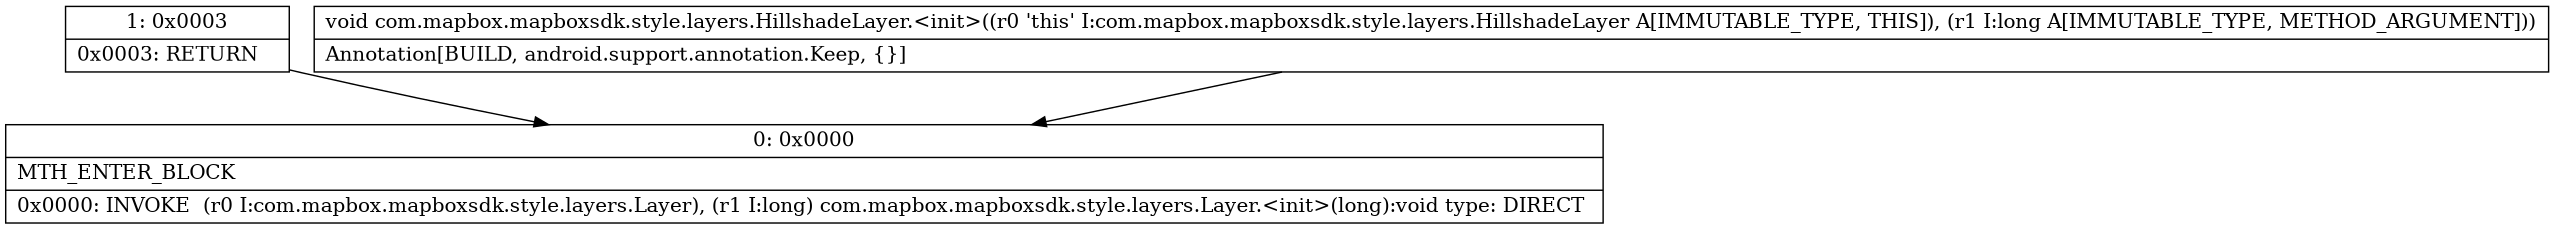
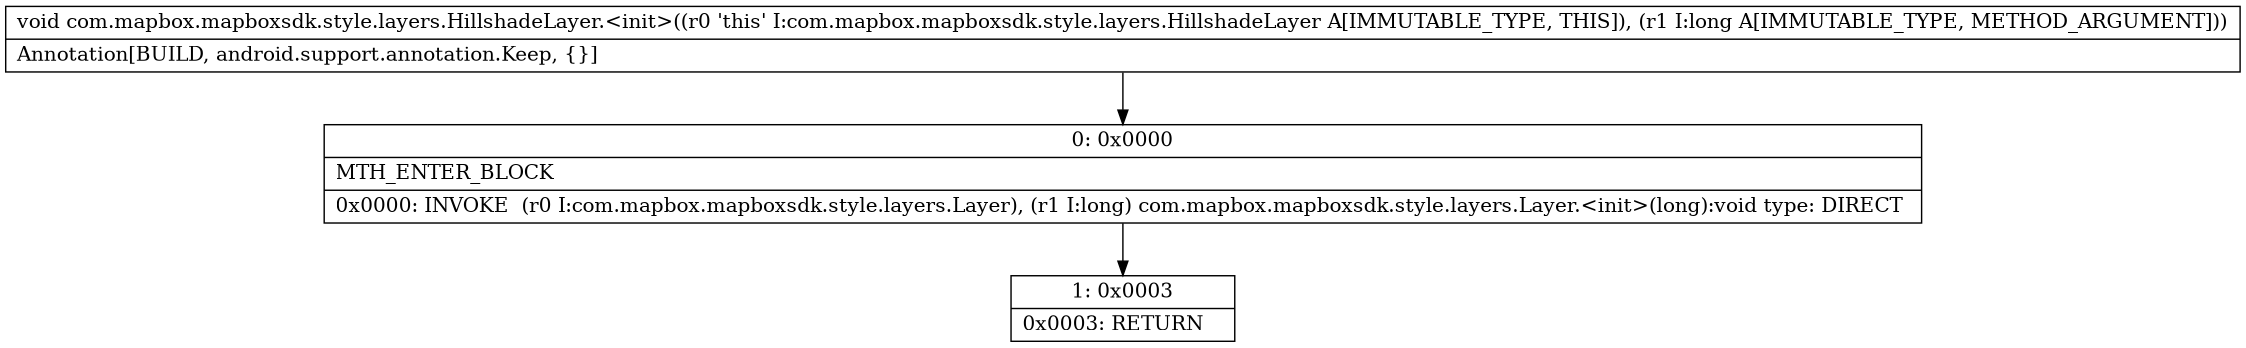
edge "1: 0x0003" -> "0: 0x0000": reversed
